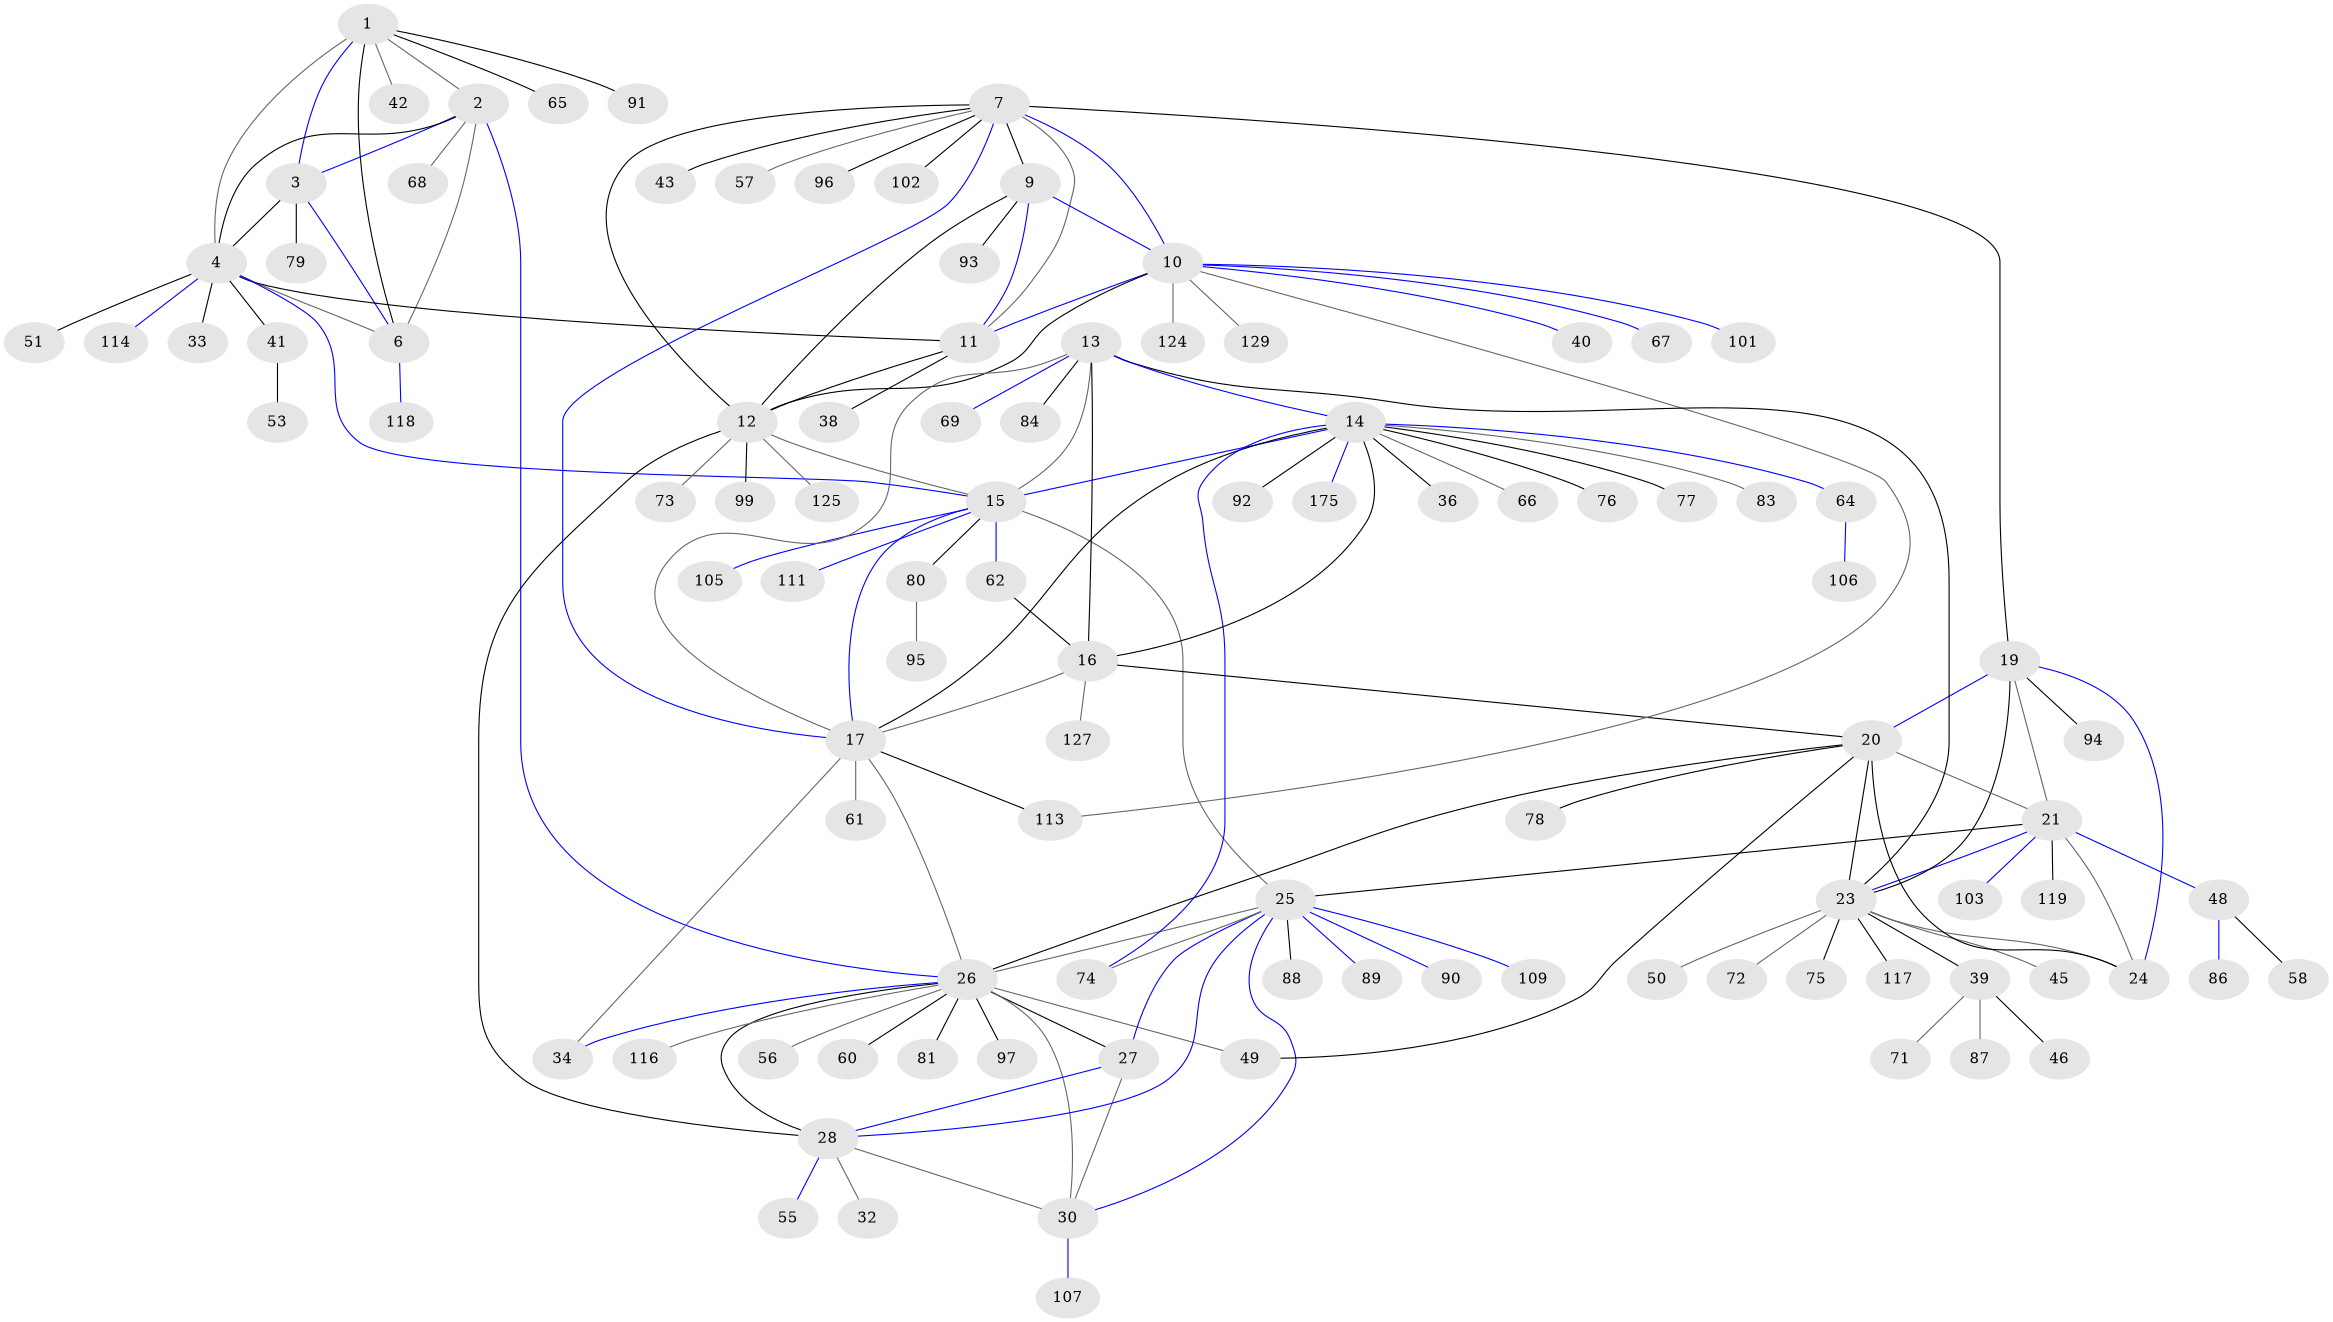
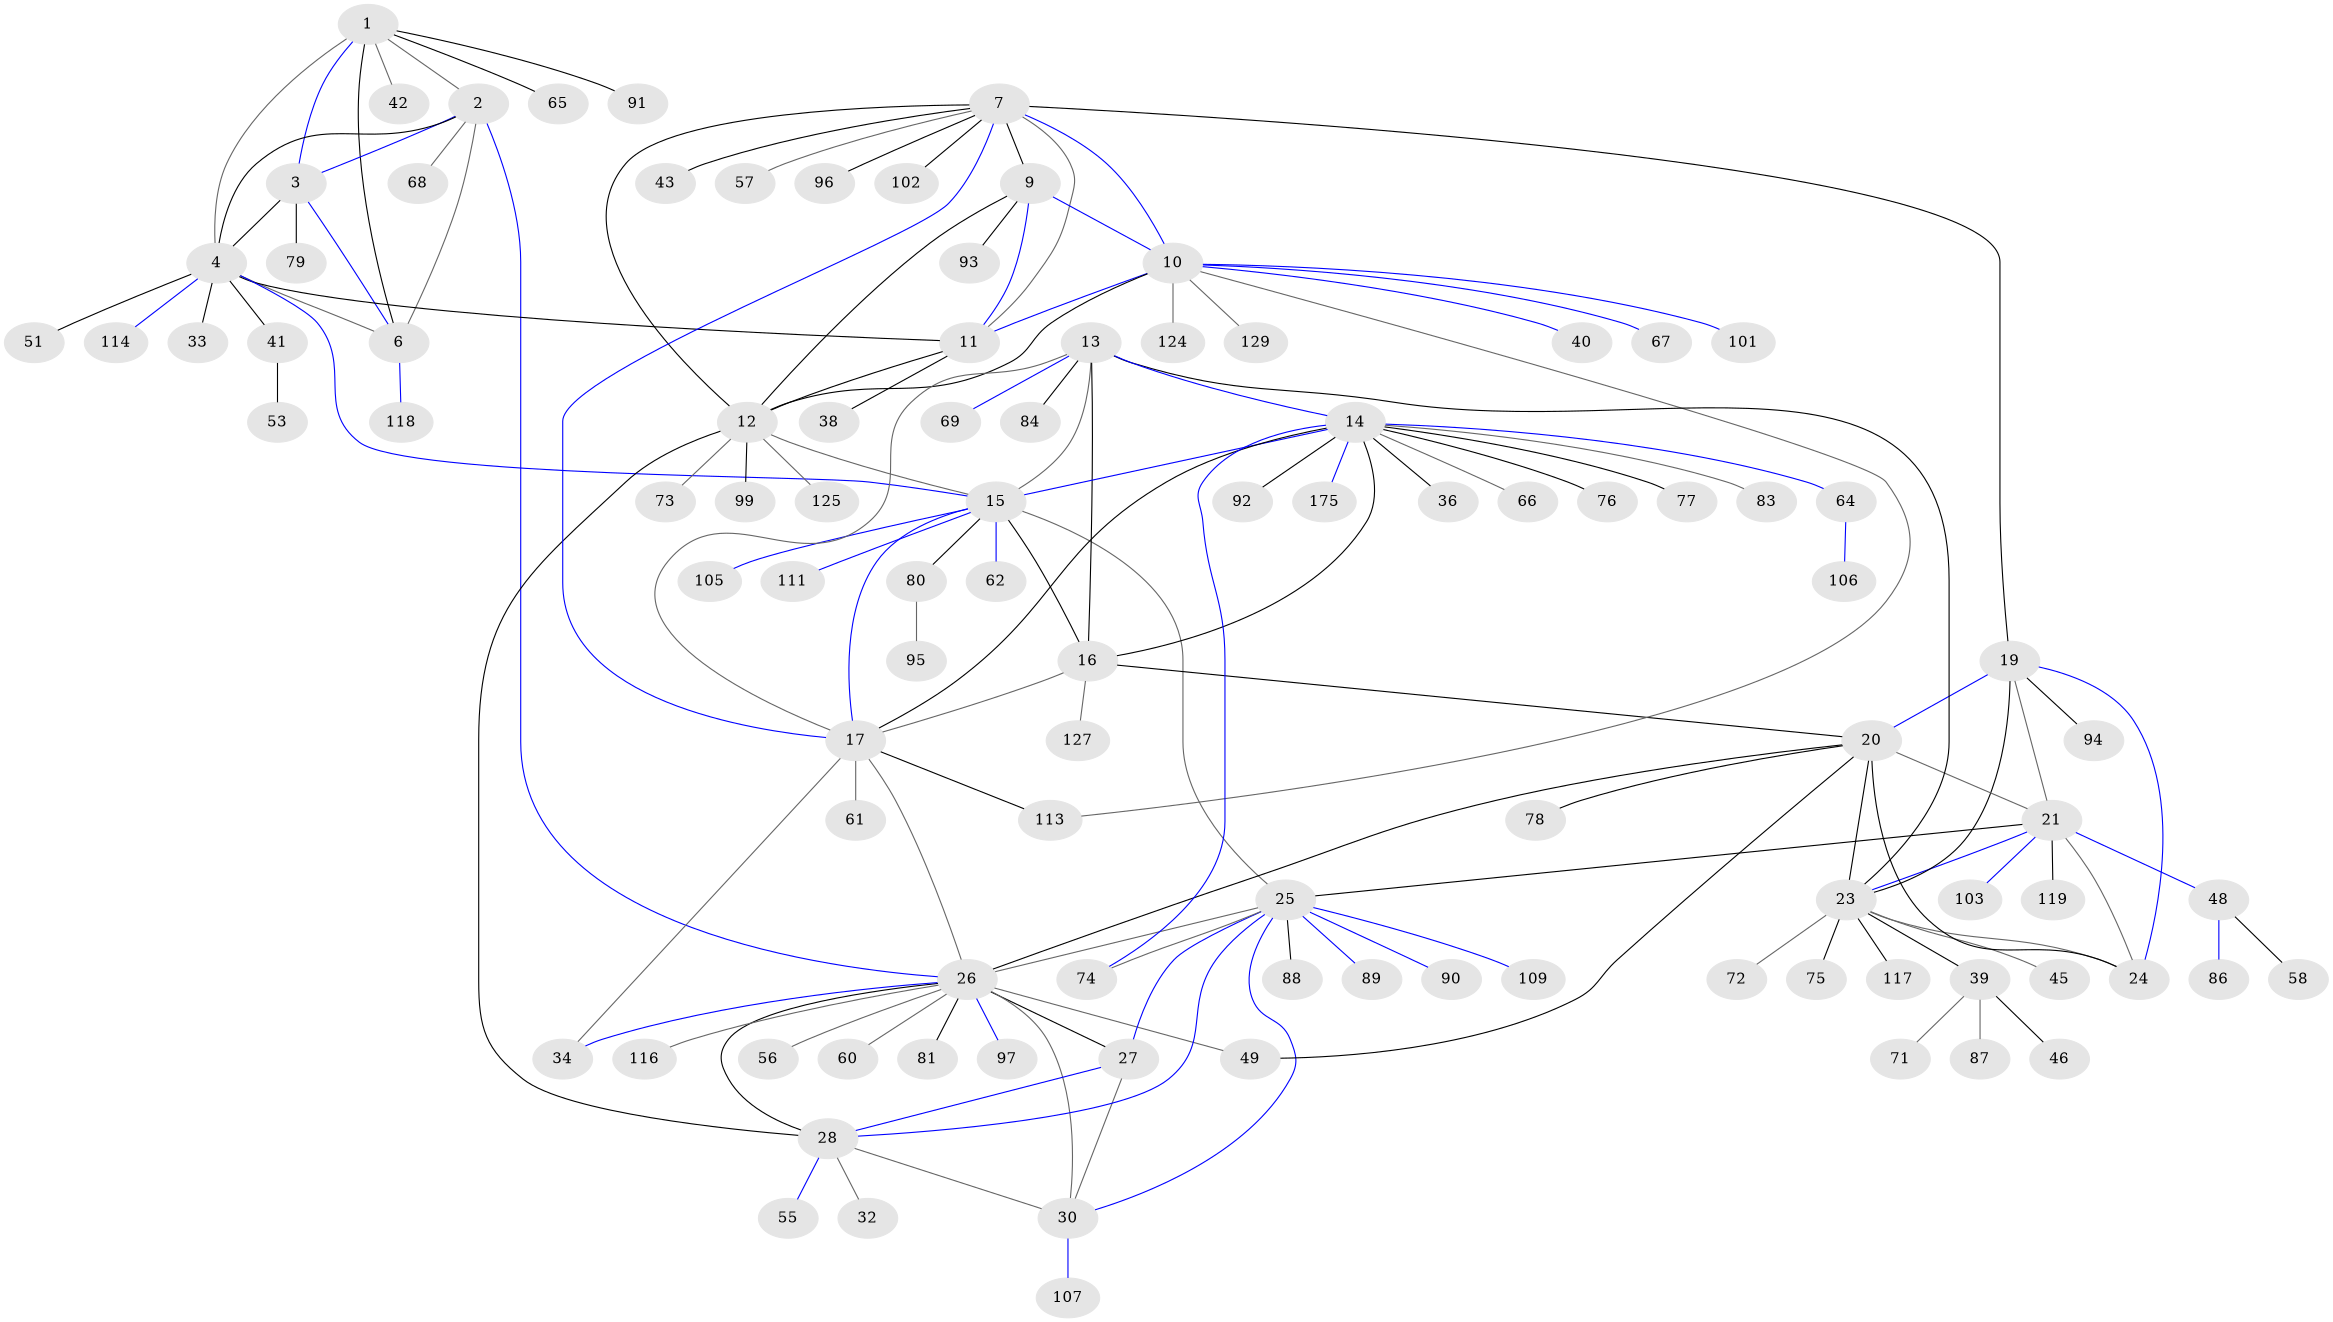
edge "62" -- "16": now "15" -- "16"
node "50": removed
edge "26" -- "60": color black -> gray40
edge "26" -- "97": color black -> blue
